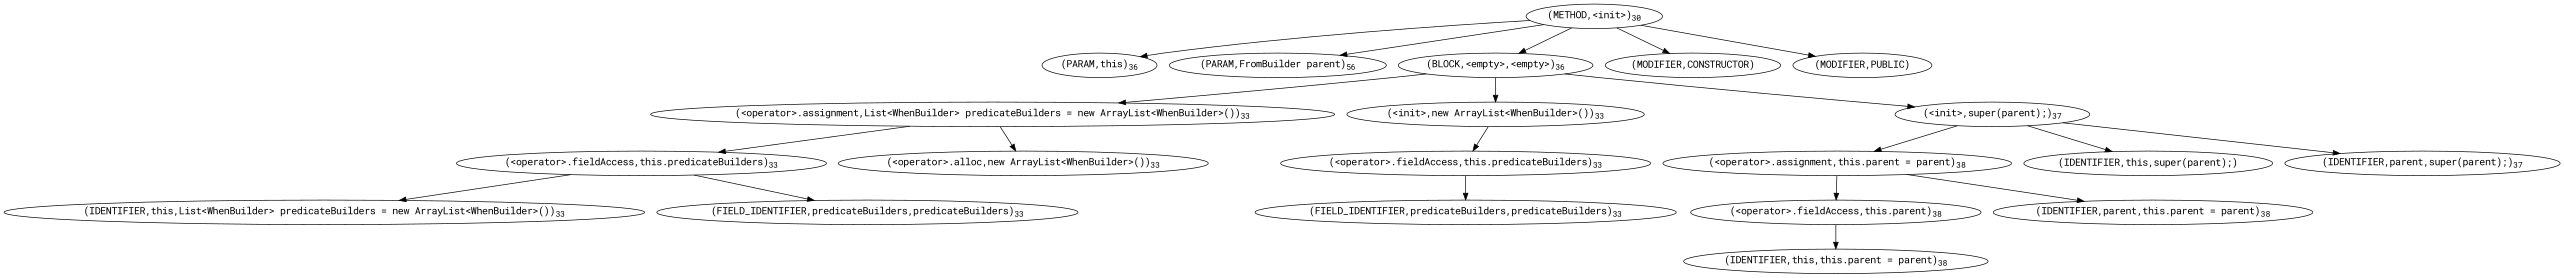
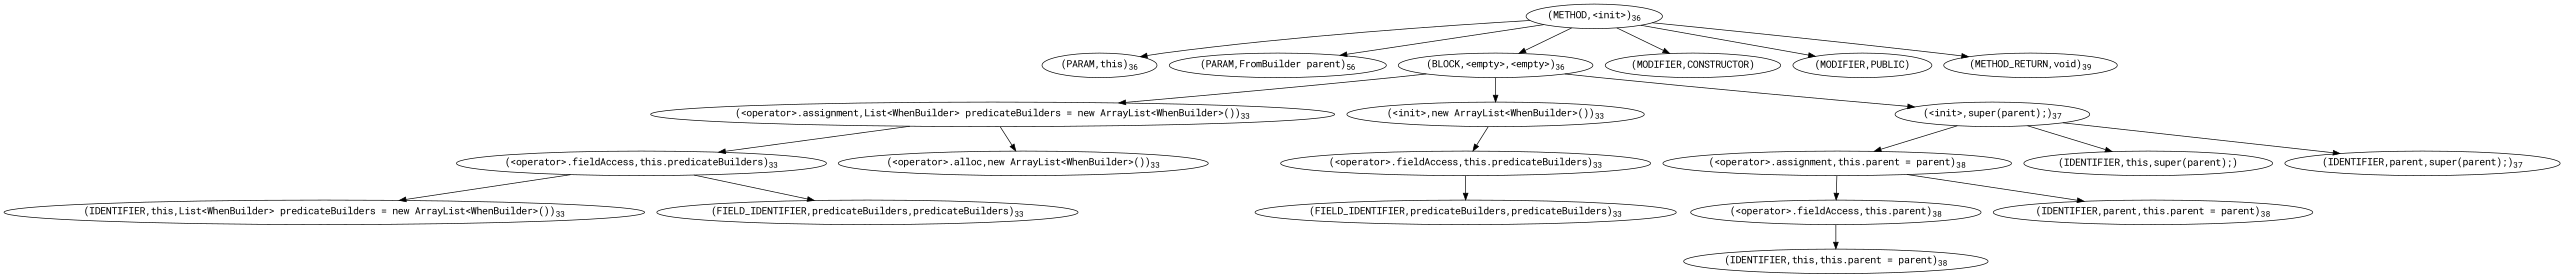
node "(METHOD,<init>)": text "30" -> "36"
node "(METHOD_RETURN,void)": added
